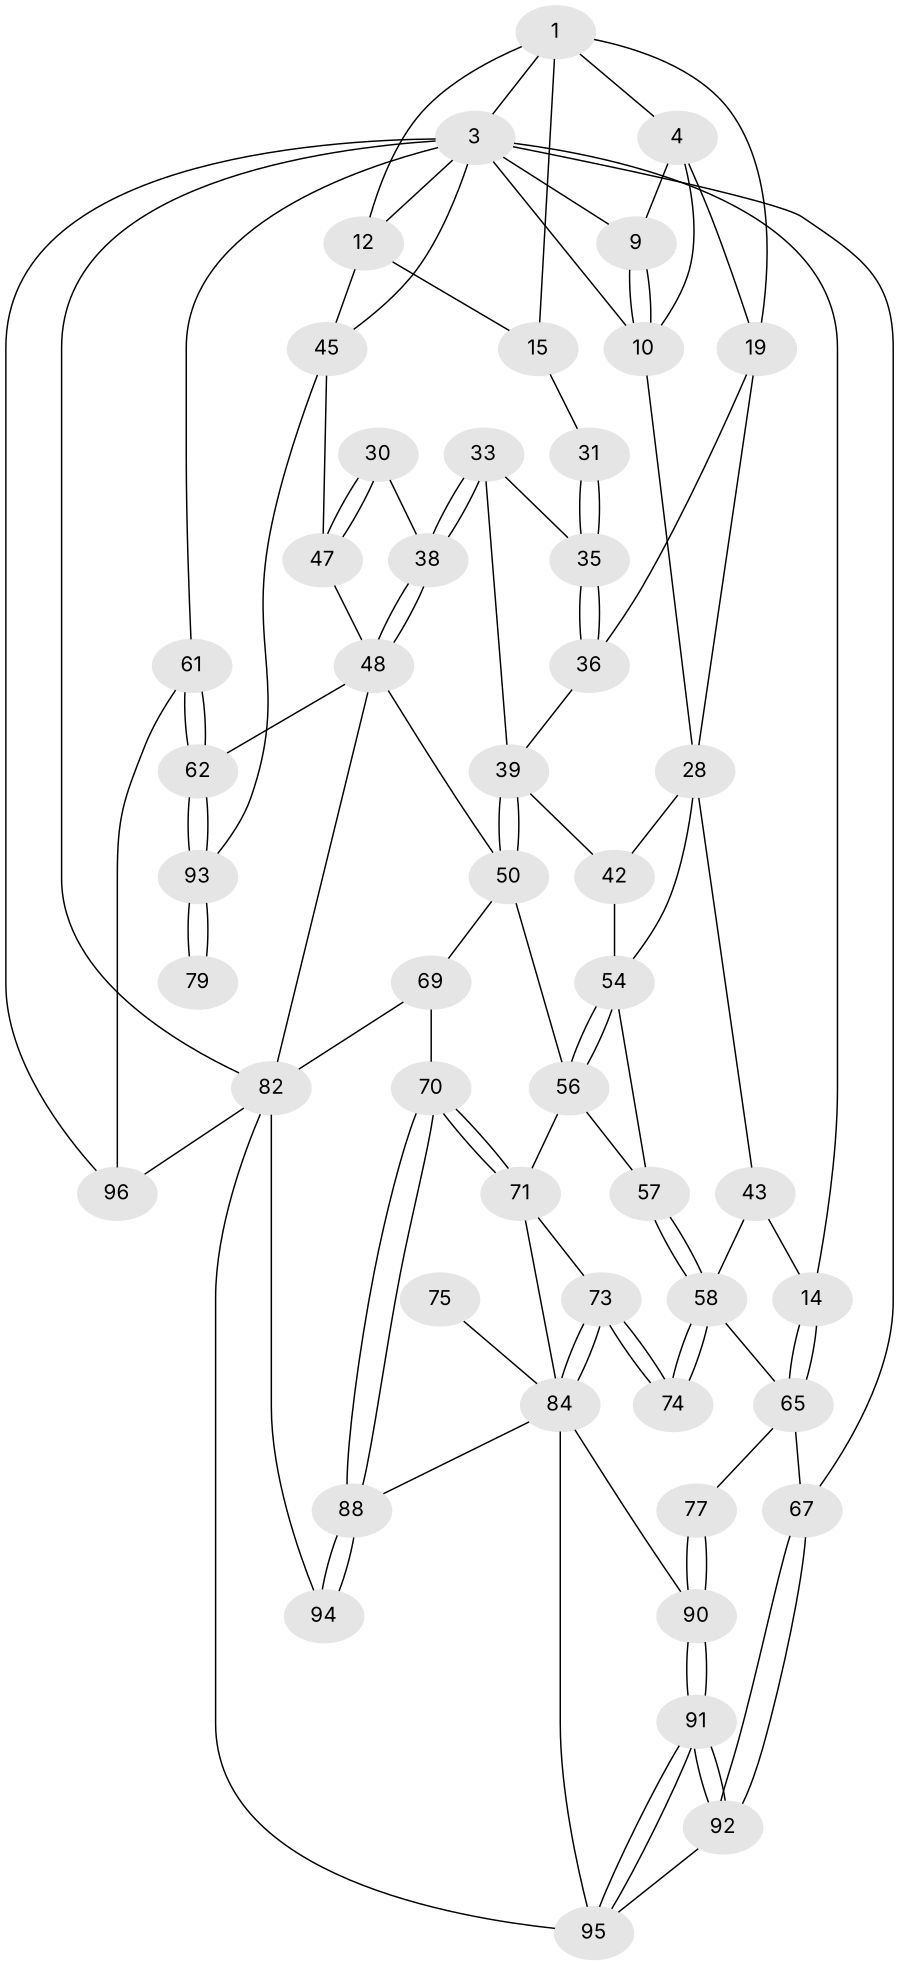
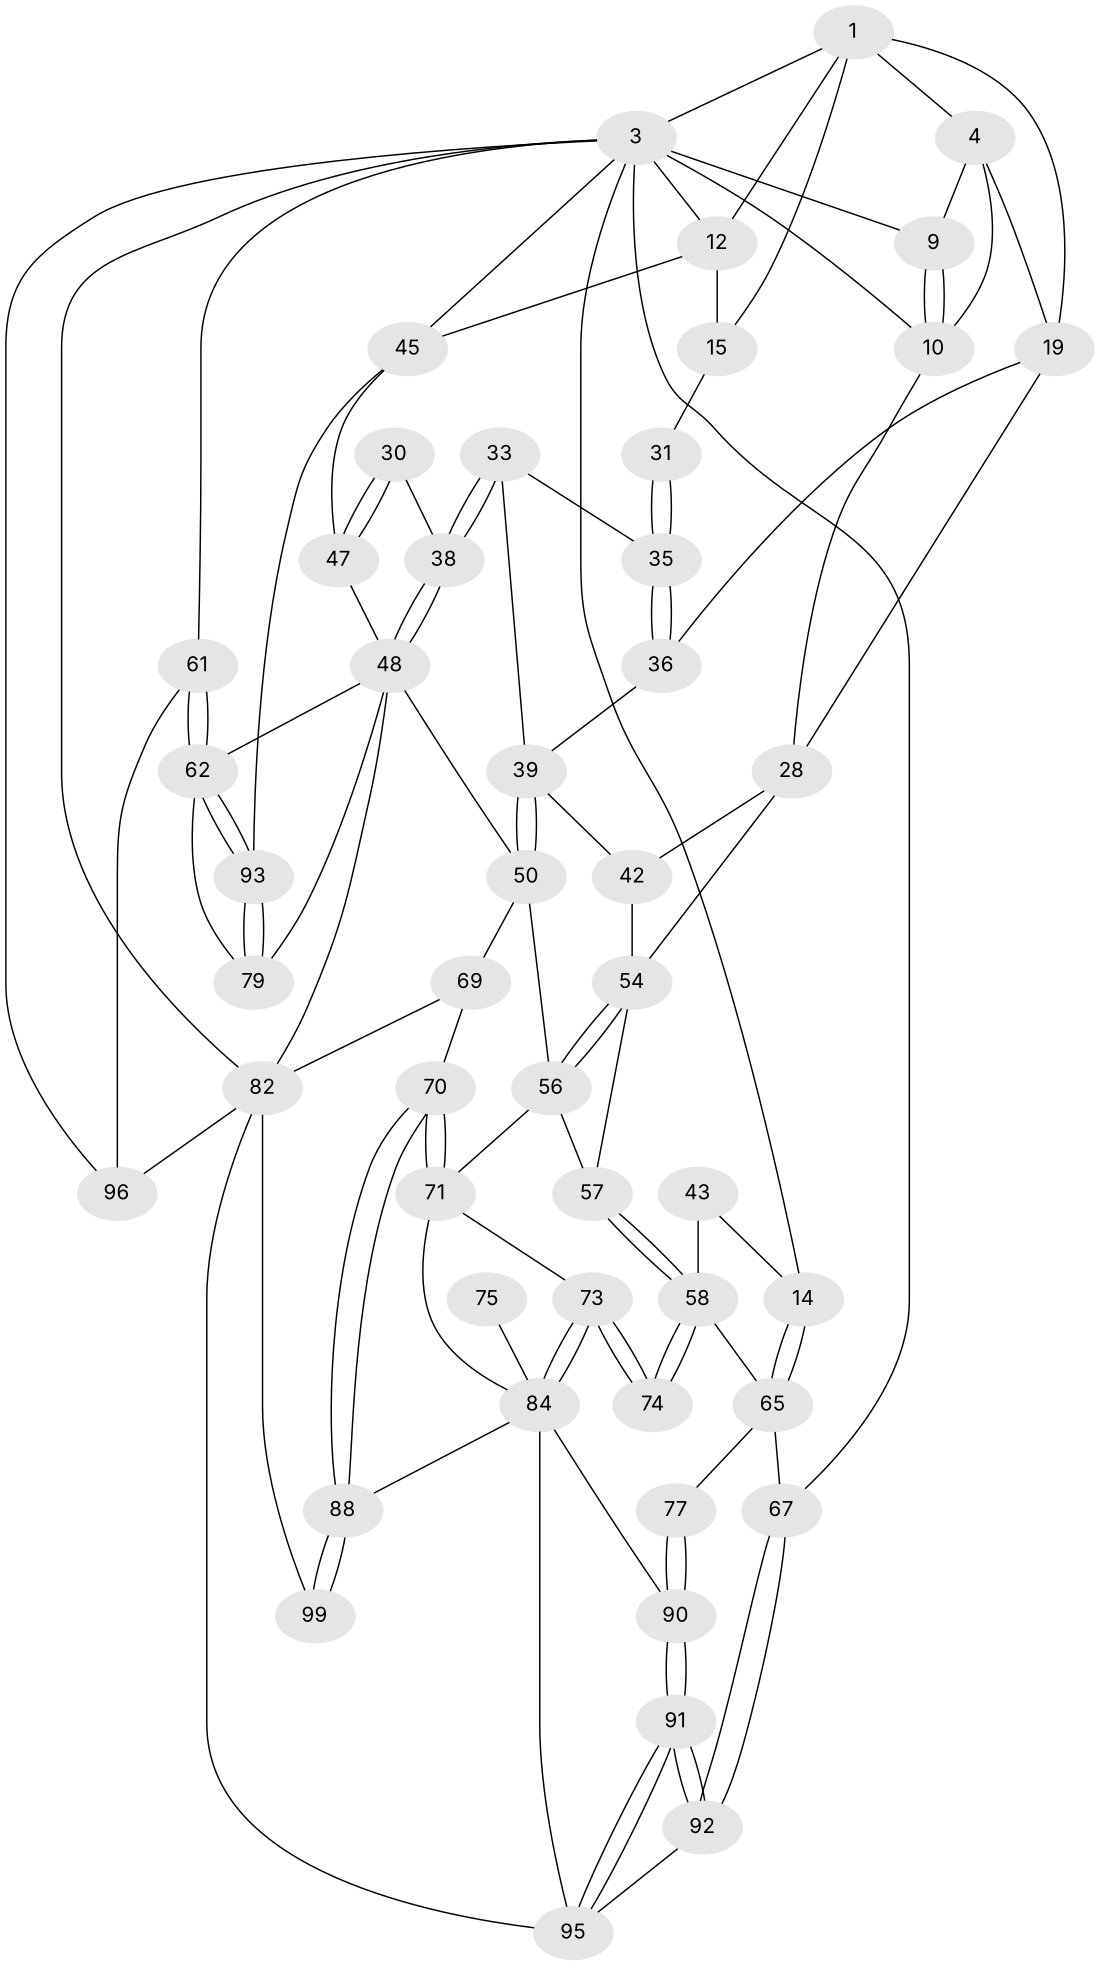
edge "48" -- "79": added
edge "62" -- "79": added
edge "28" -- "43": removed
node "94": label "94" -> "99"
